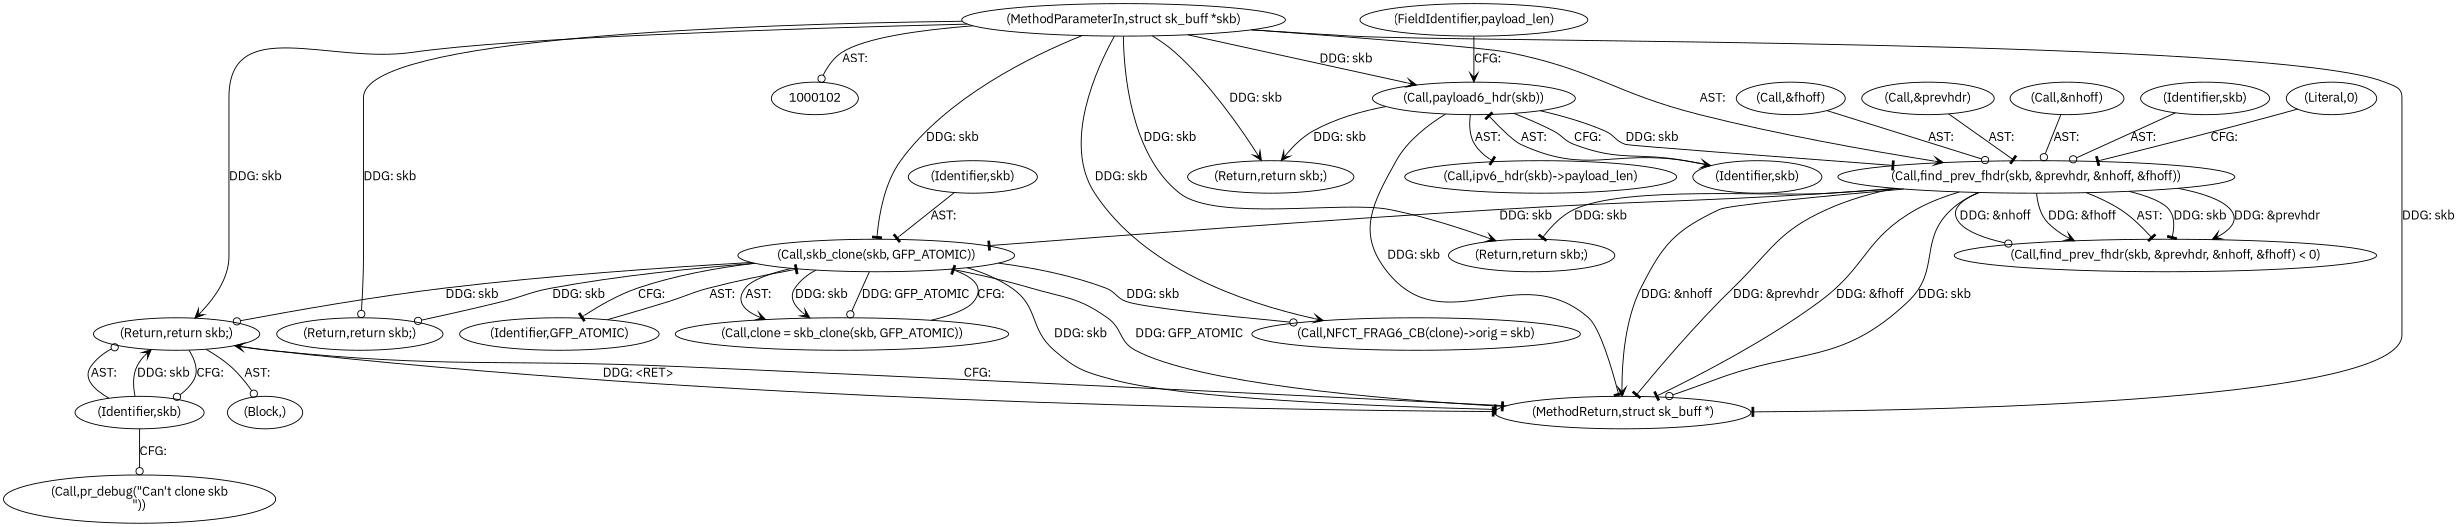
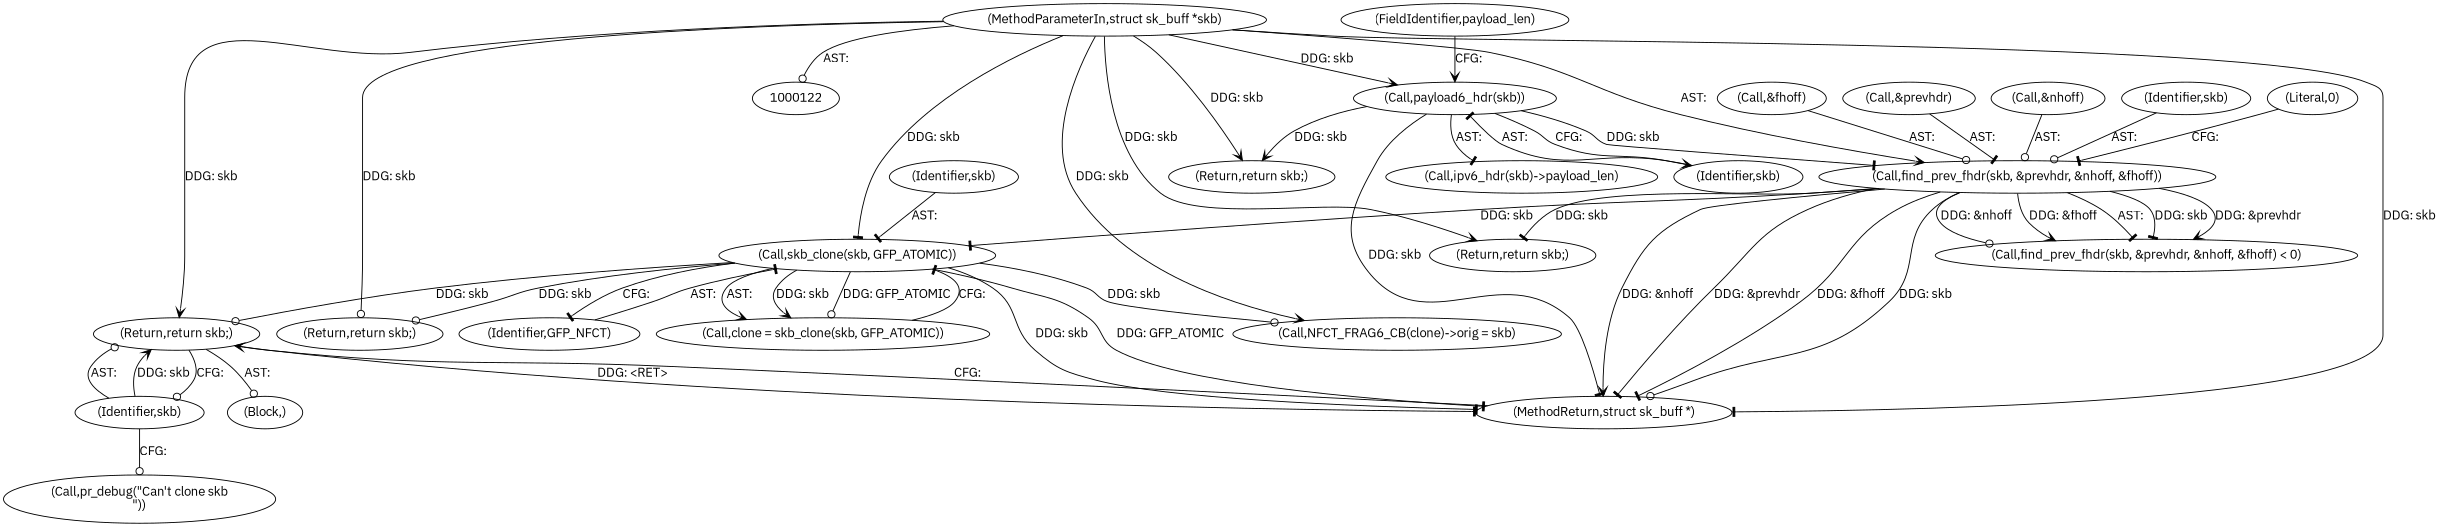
node "1000102": label "1000102" -> "1000122"
node "(Identifier,GFP_ATOMIC)": label "(Identifier,GFP_ATOMIC)" -> "(Identifier,GFP_NFCT)"
